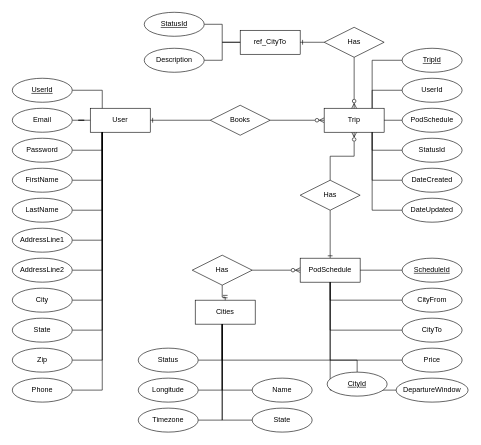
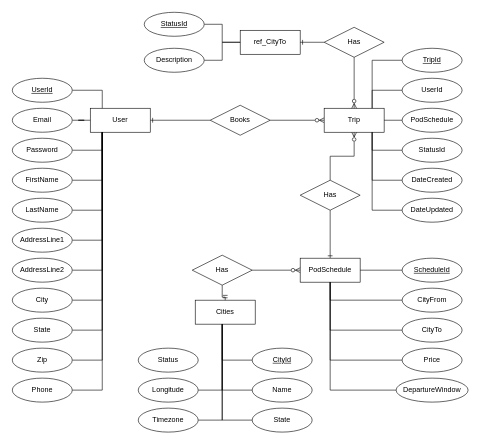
edge "Cities" -- "Status": removed
node "CityId": moved (357, 384) -> (282, 360)
